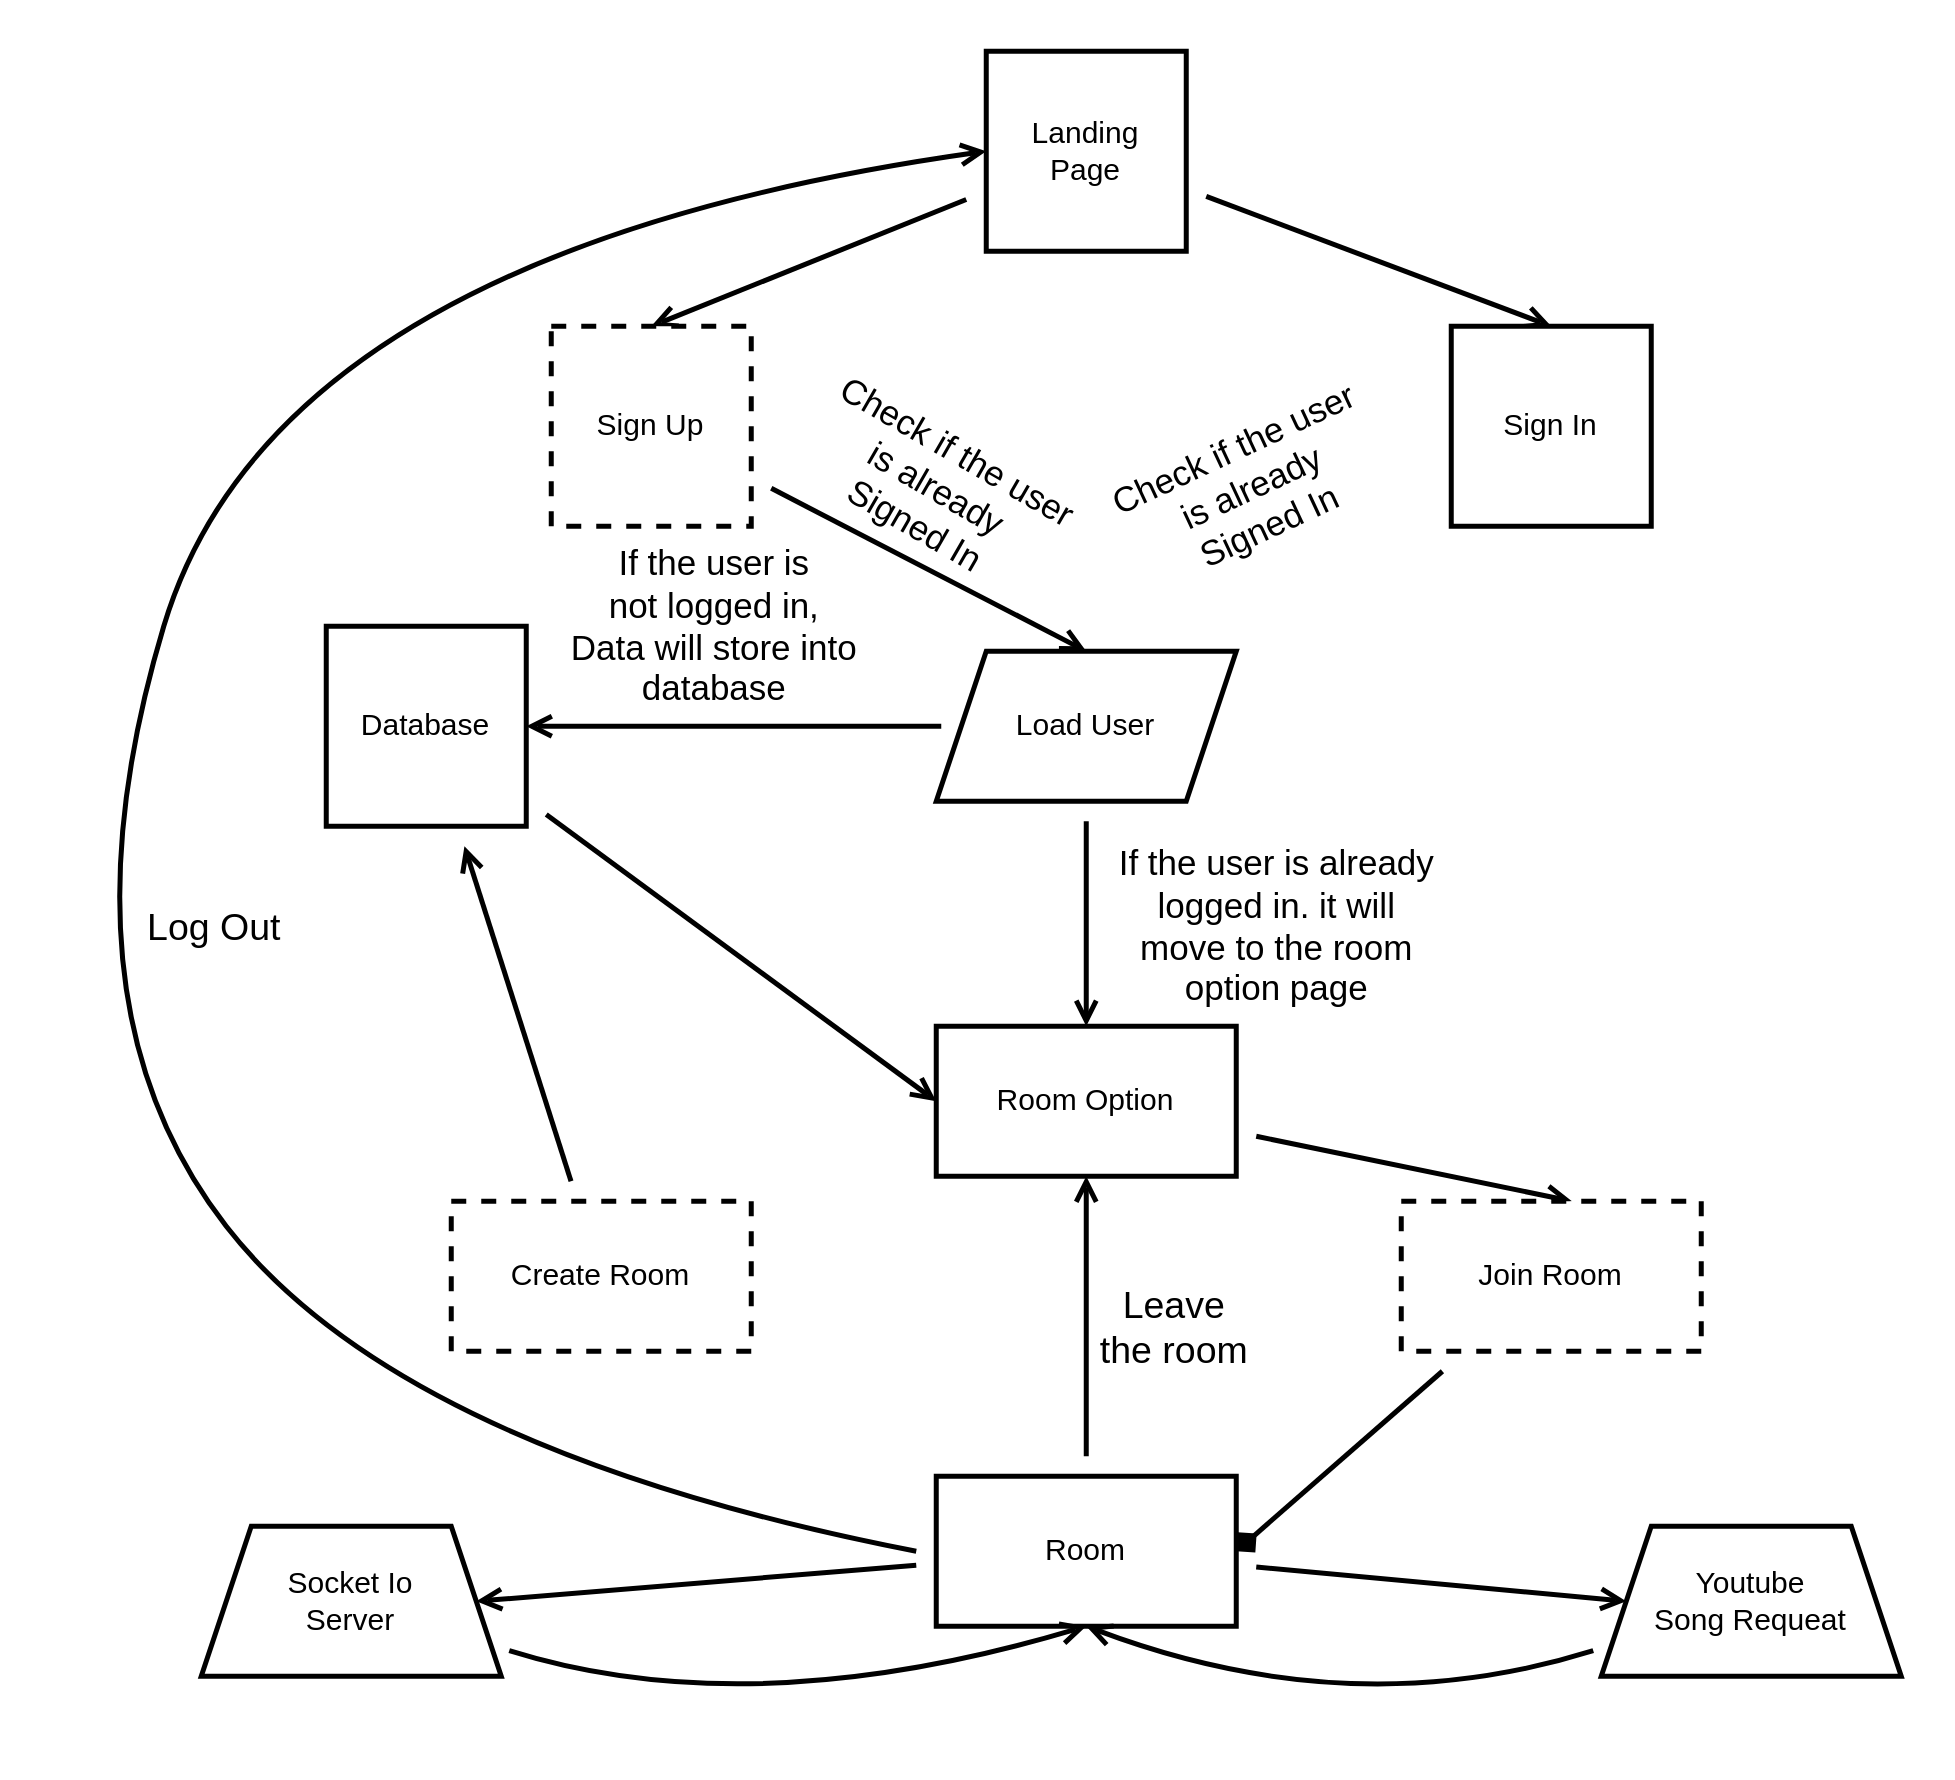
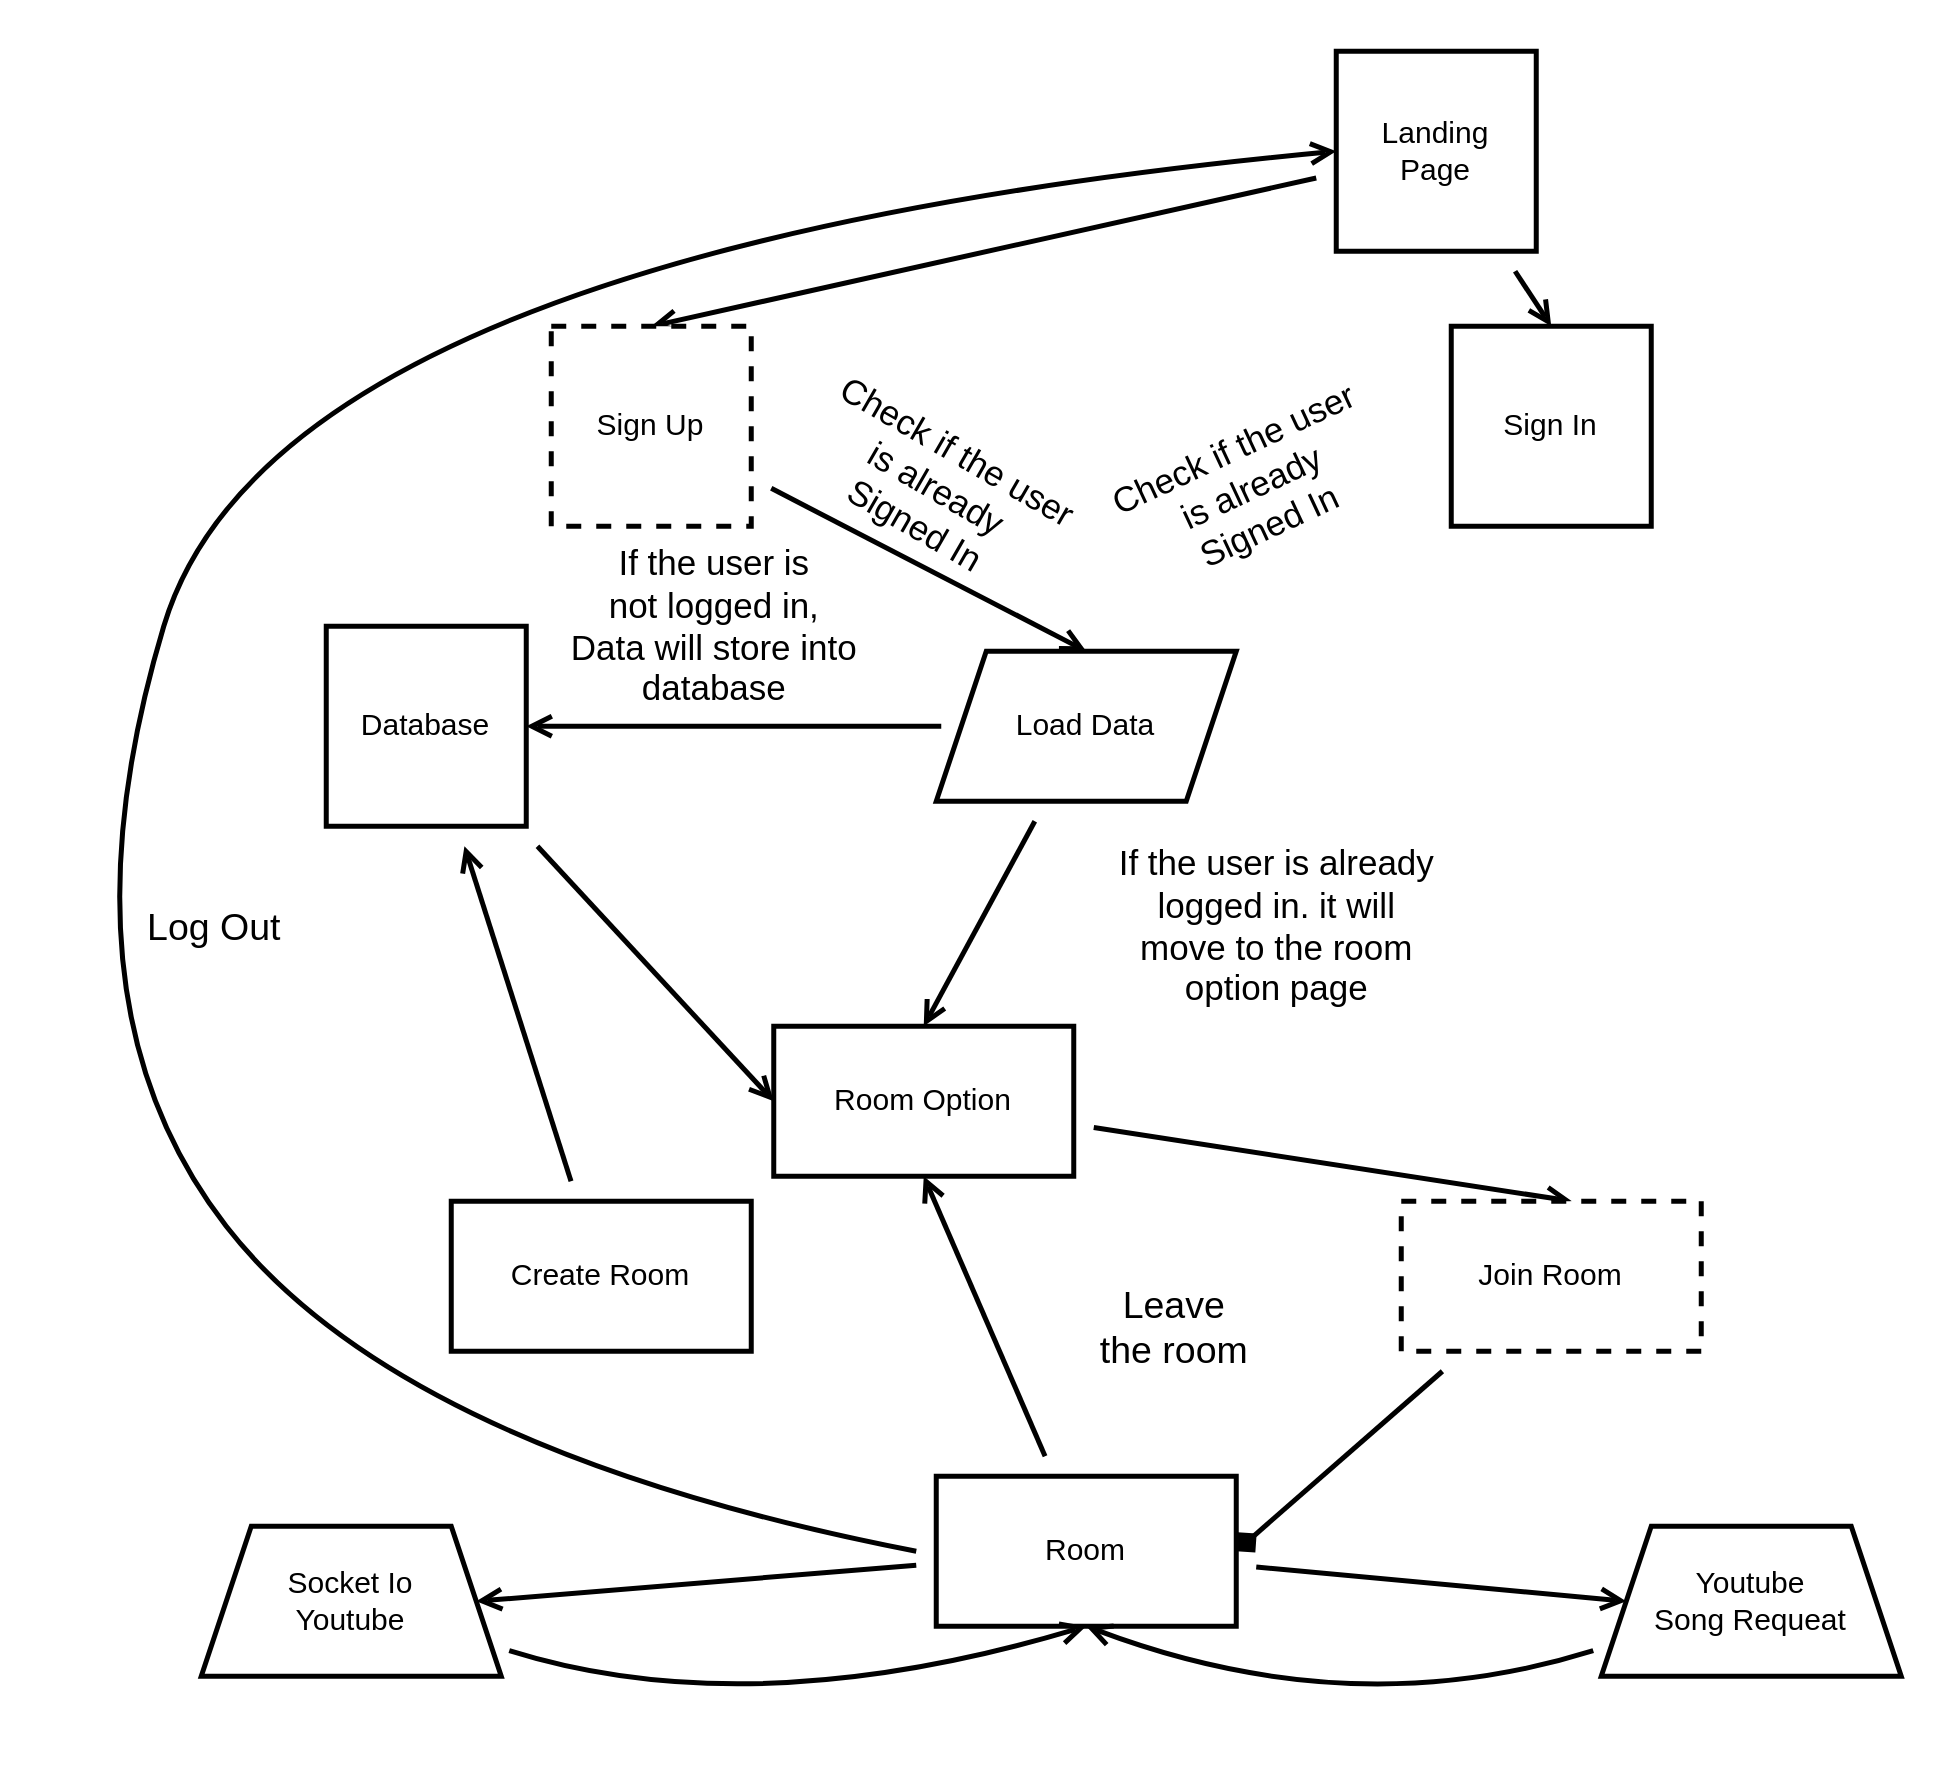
node "Landing Page": moved (1086, 151) -> (1436, 151)
node "Load User": label "Load User" -> "Load Data"
node "Room Option": moved (1086, 1101) -> (924, 1101)
node "Create Room": style dashed -> solid
node "Socket Io Server": label "Socket Io Server" -> "Socket Io Youtube"
